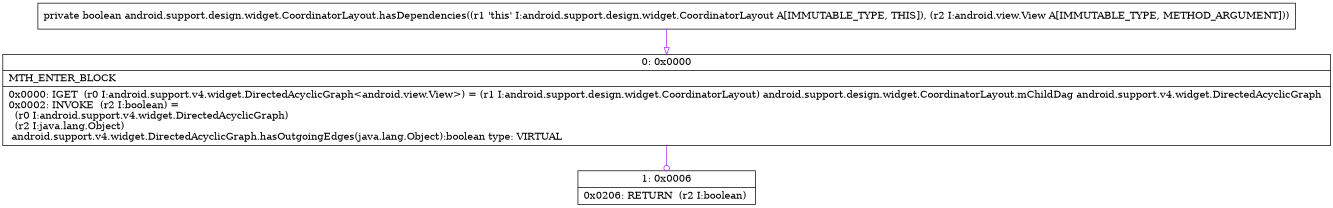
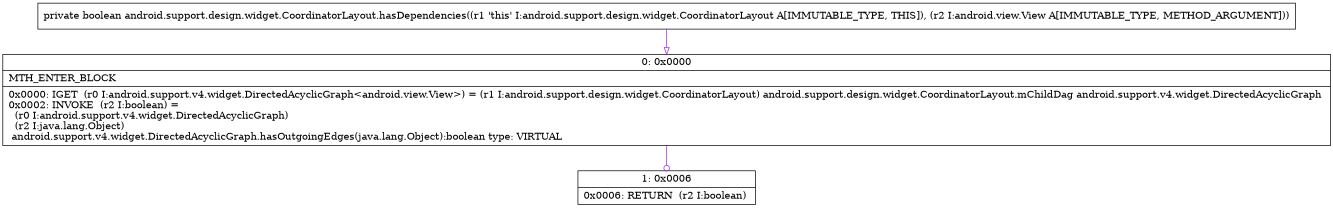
node "1: 0x0006": text "0x0206: RETURN  (r2 I:boolean)" -> "0x0006: RETURN  (r2 I:boolean)"
